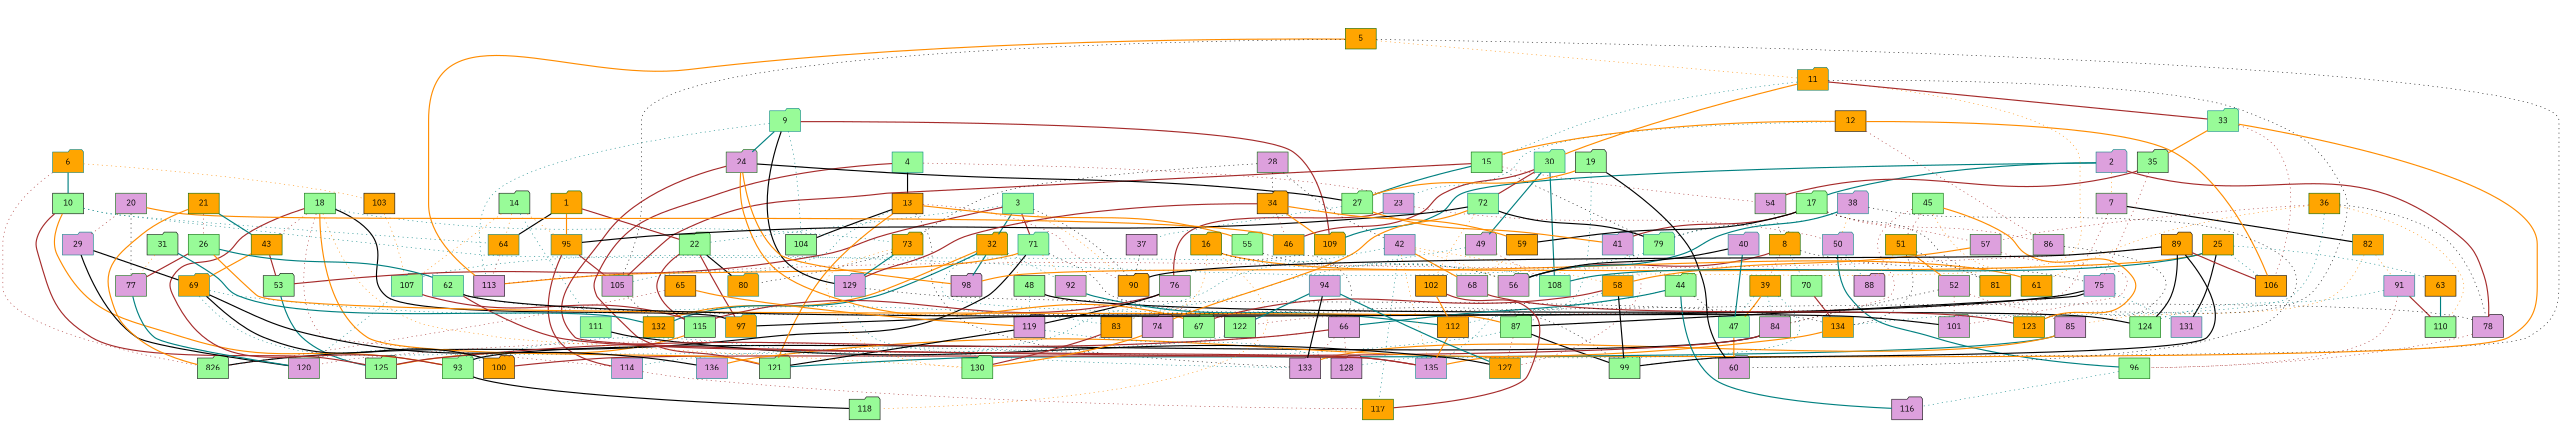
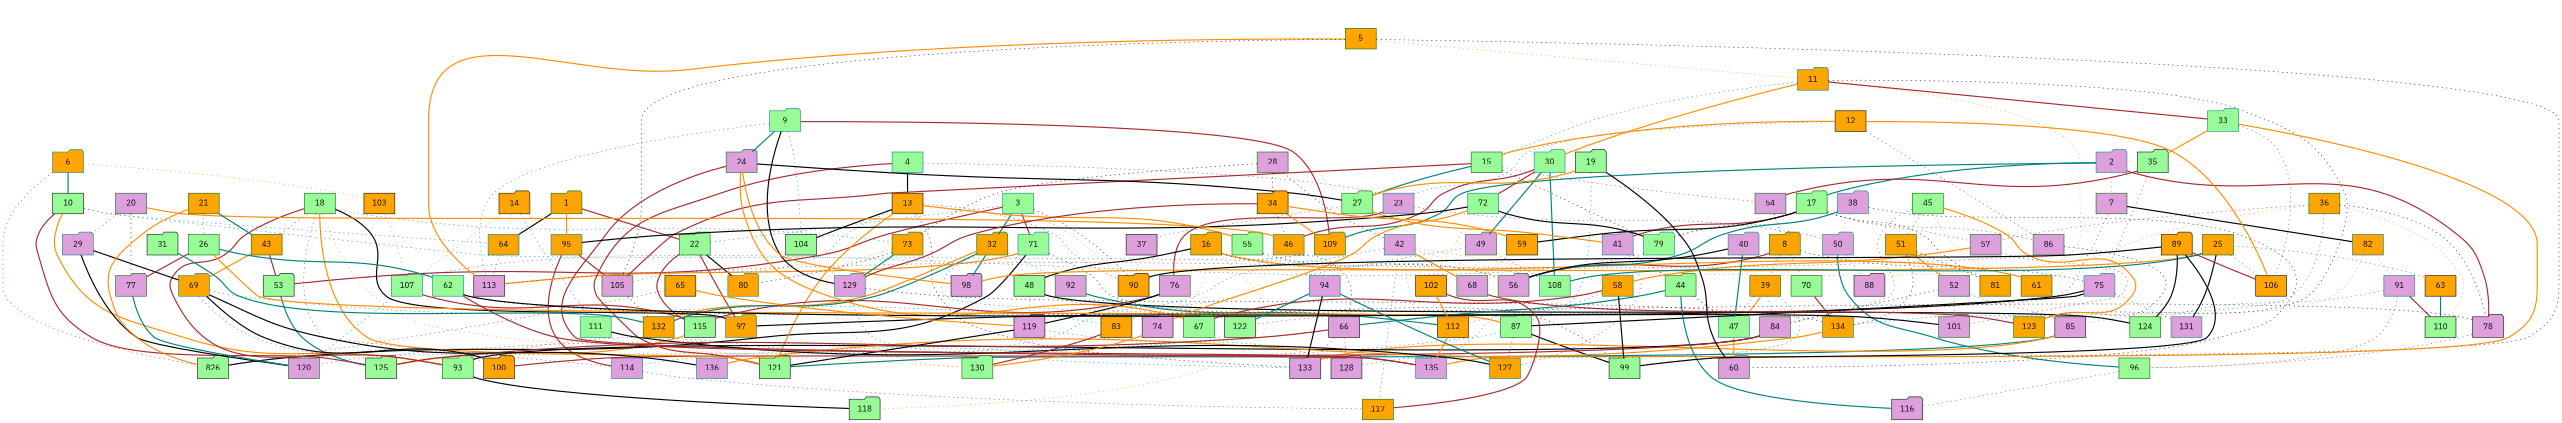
node "14": fillcolor palegreen -> orange
edge "16" -- "48": added
edge "37" -- "90": color black -> darkorange
